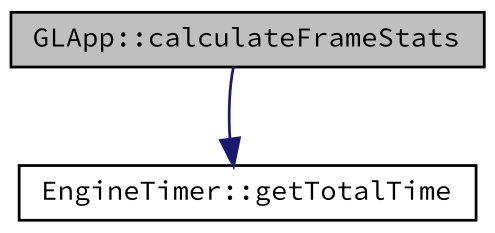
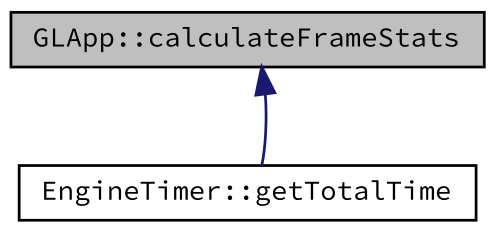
edge "GLApp::calculateFrameStats" -> "EngineTimer::getTotalTime": reversed
